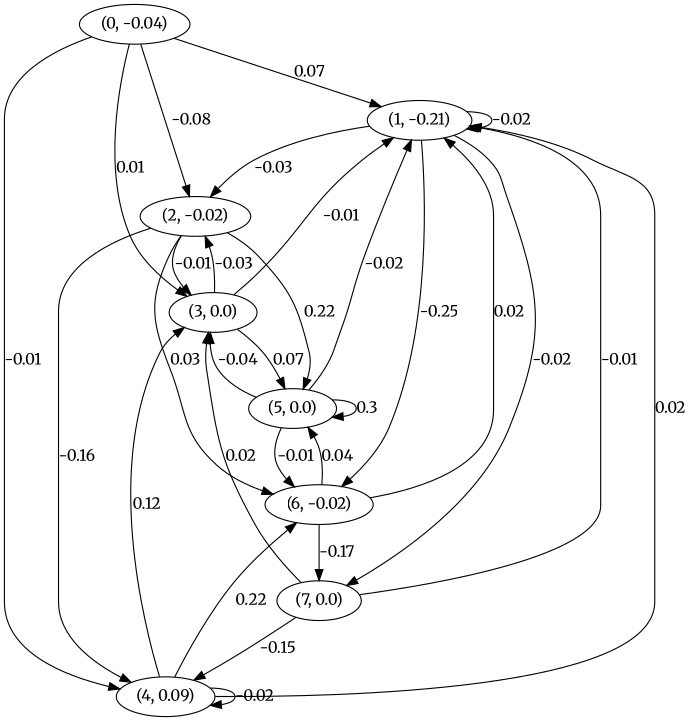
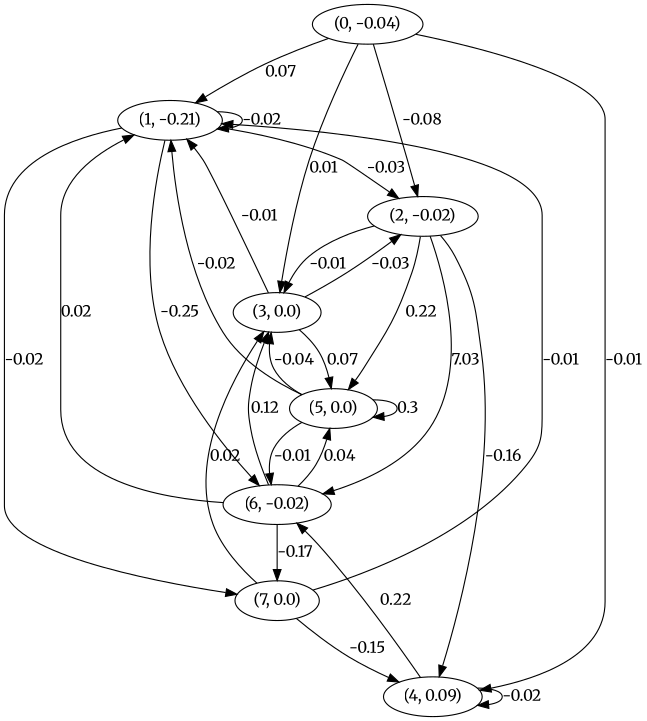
edge "(2, -0.02)" -> "(6, -0.02)": label "0.03" -> "7.03"
edge "(4, 0.09)" -> "(3, 0.0)": now "(6, -0.02)" -> "(3, 0.0)"
edge "(4, 0.09)" -> "(1, -0.21)": removed, label "0.02"
